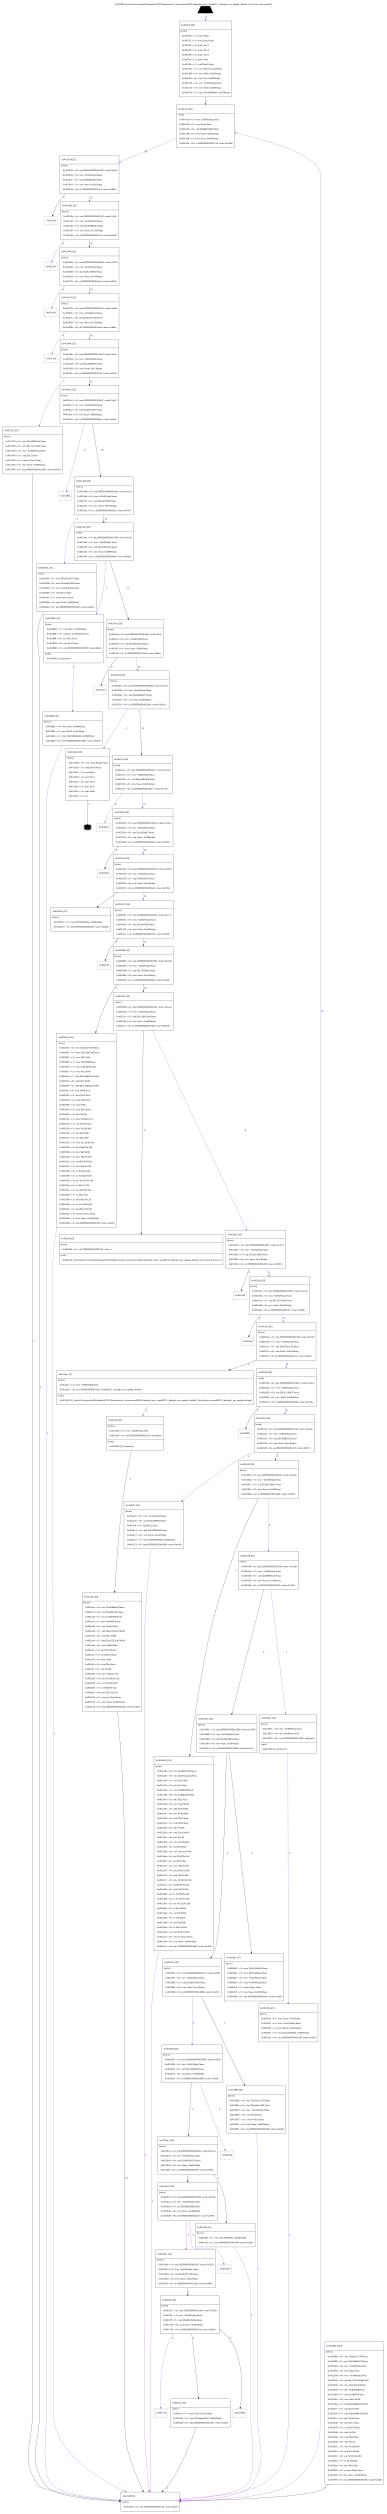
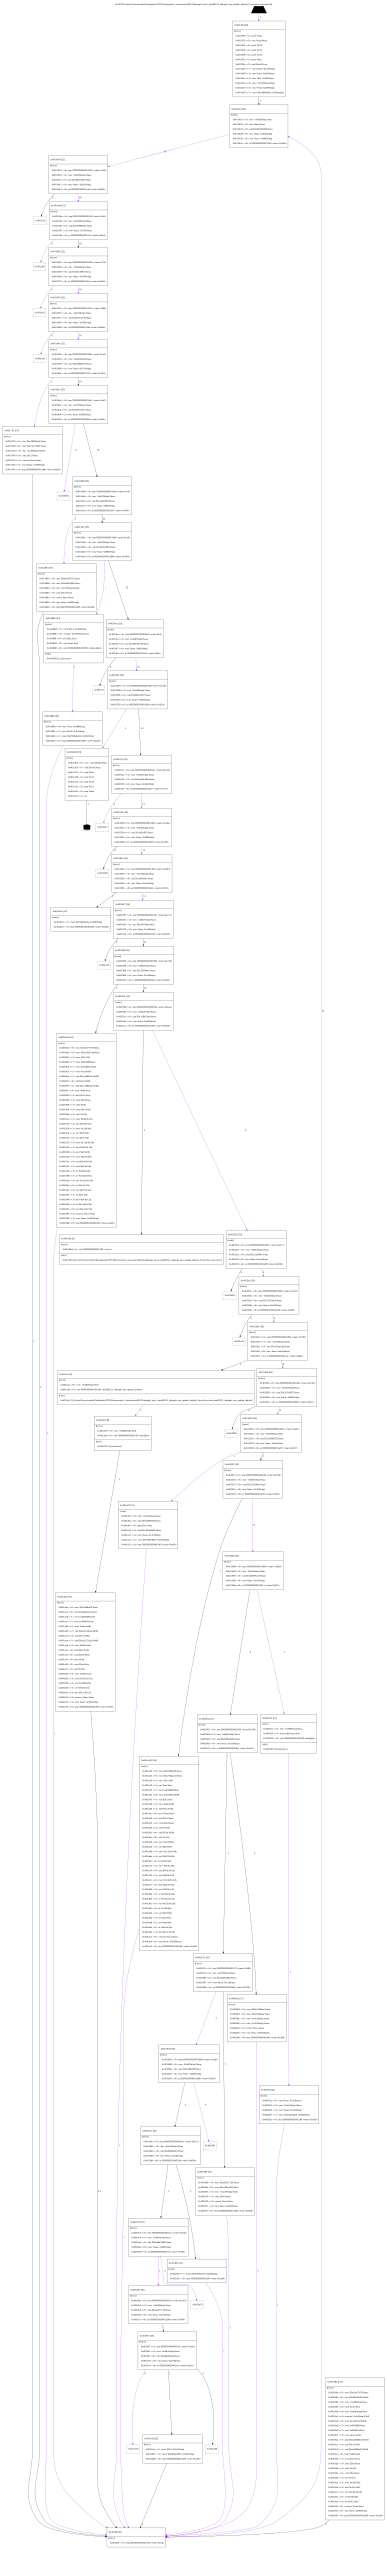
edge "0x4018b2 [27]" -> "0x401df0 [5]": added, label "2"
